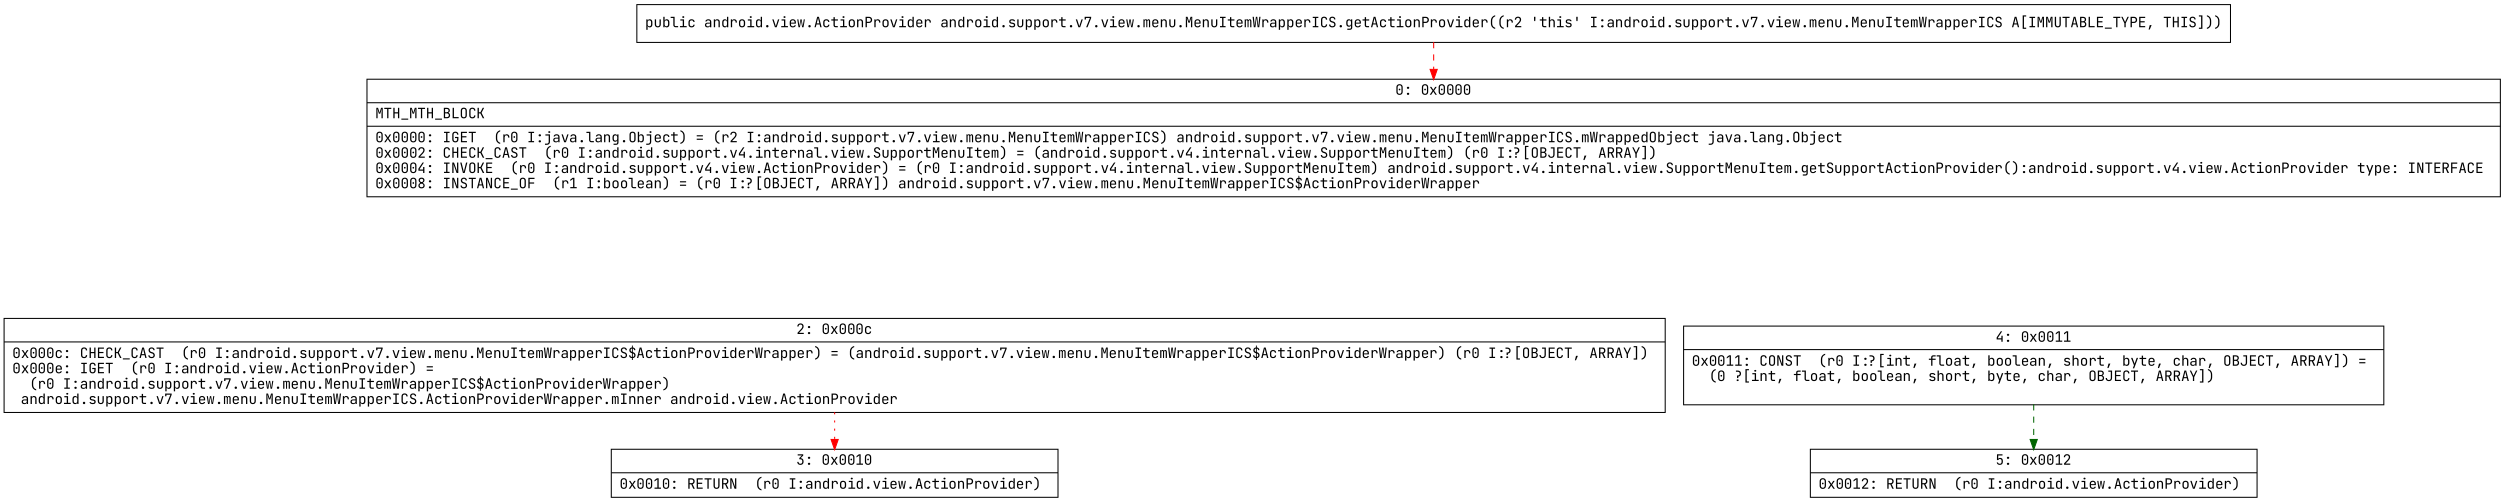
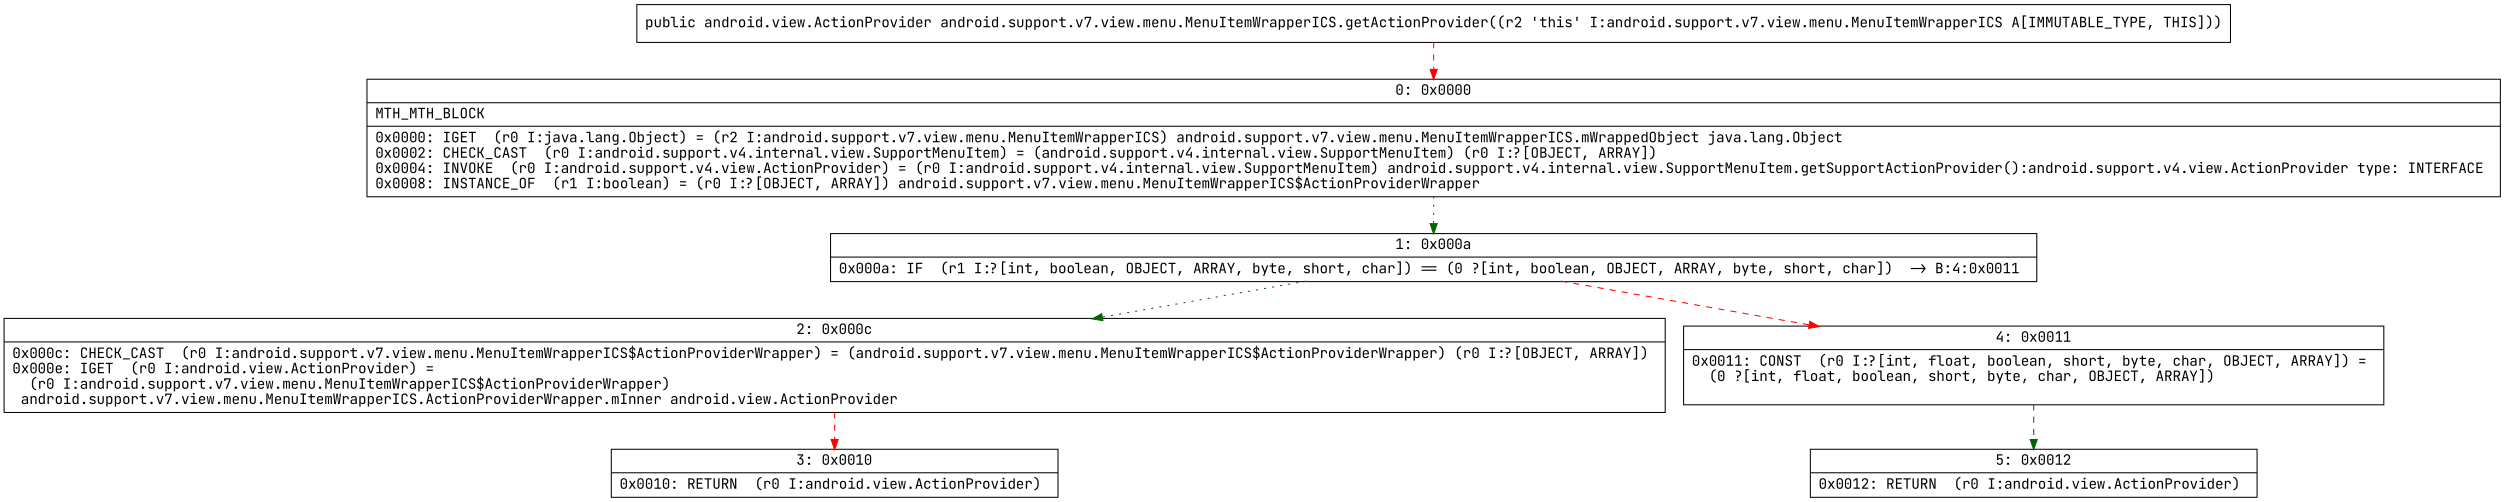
node "1: 0x000a": added
edge "2: 0x000c" -> "3: 0x0010": style dotted -> dashed
